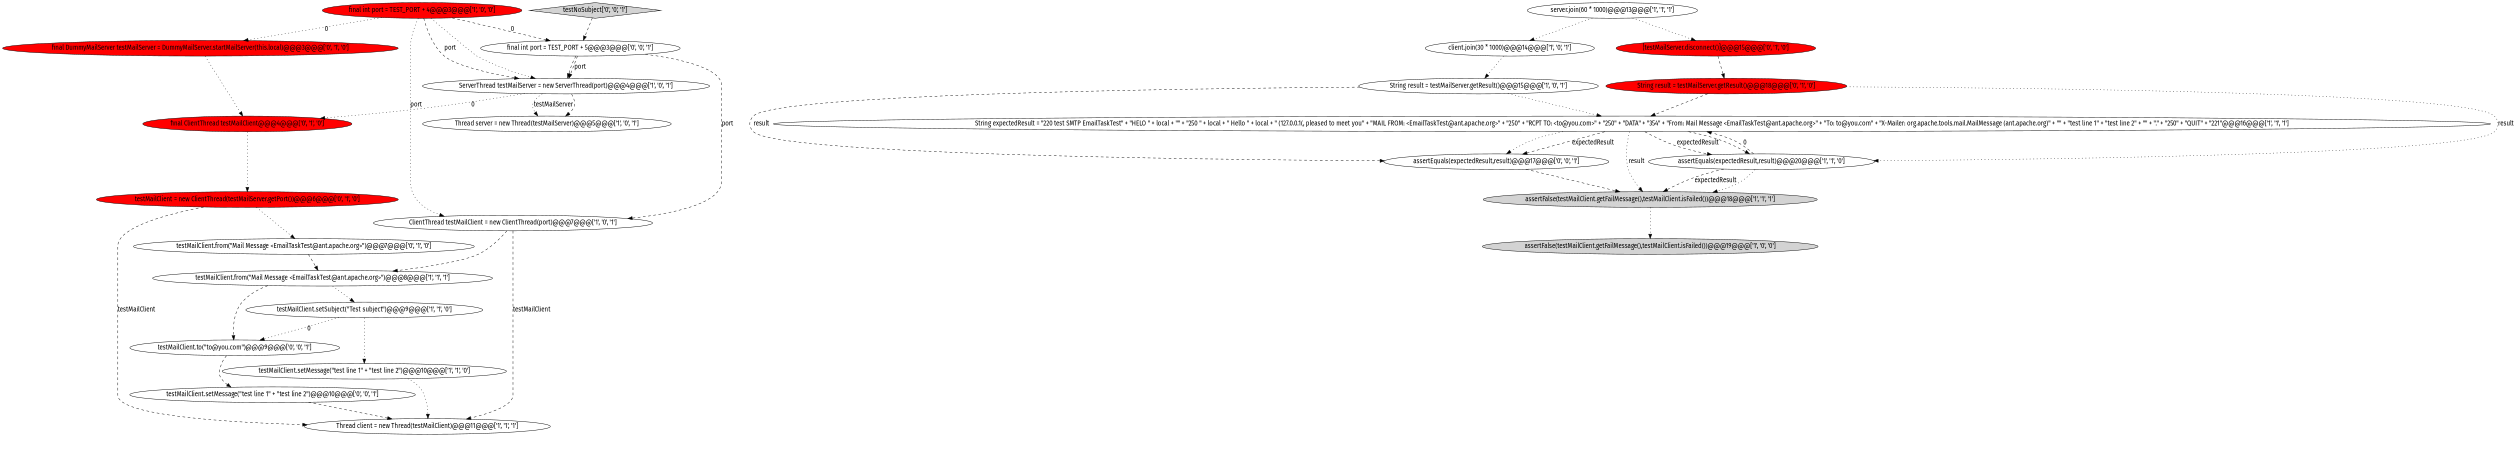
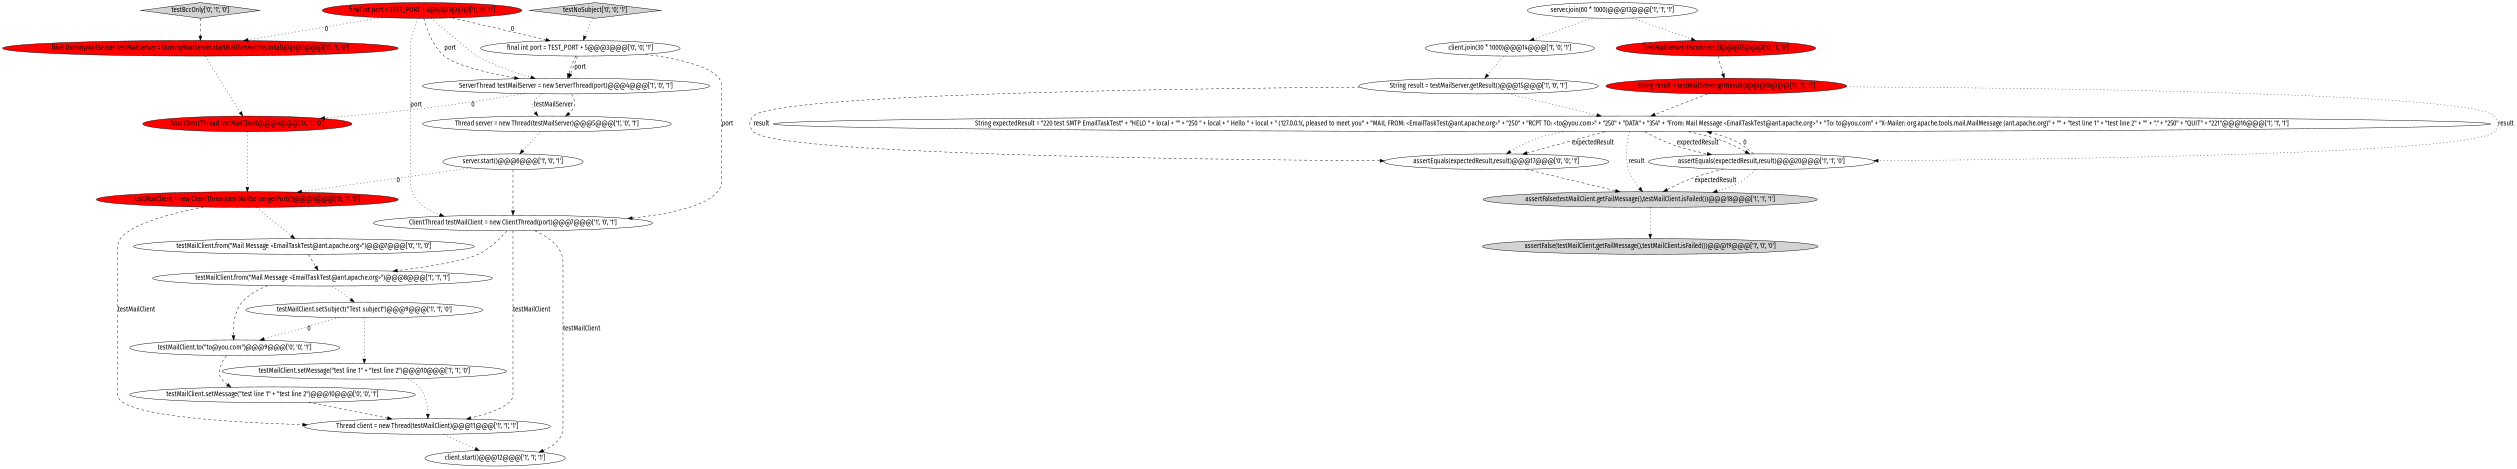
node "testBccOnly['0', '1', '0']": added
edge "testNoSubject['0', '0', '1']" -> "final int port = TEST_PORT + 5@@@3@@@['0', '0', '1']": style dashed -> dotted
node "server.start()@@@6@@@['1', '0', '1']": added
node "client.start()@@@12@@@['1', '1', '1']": added
